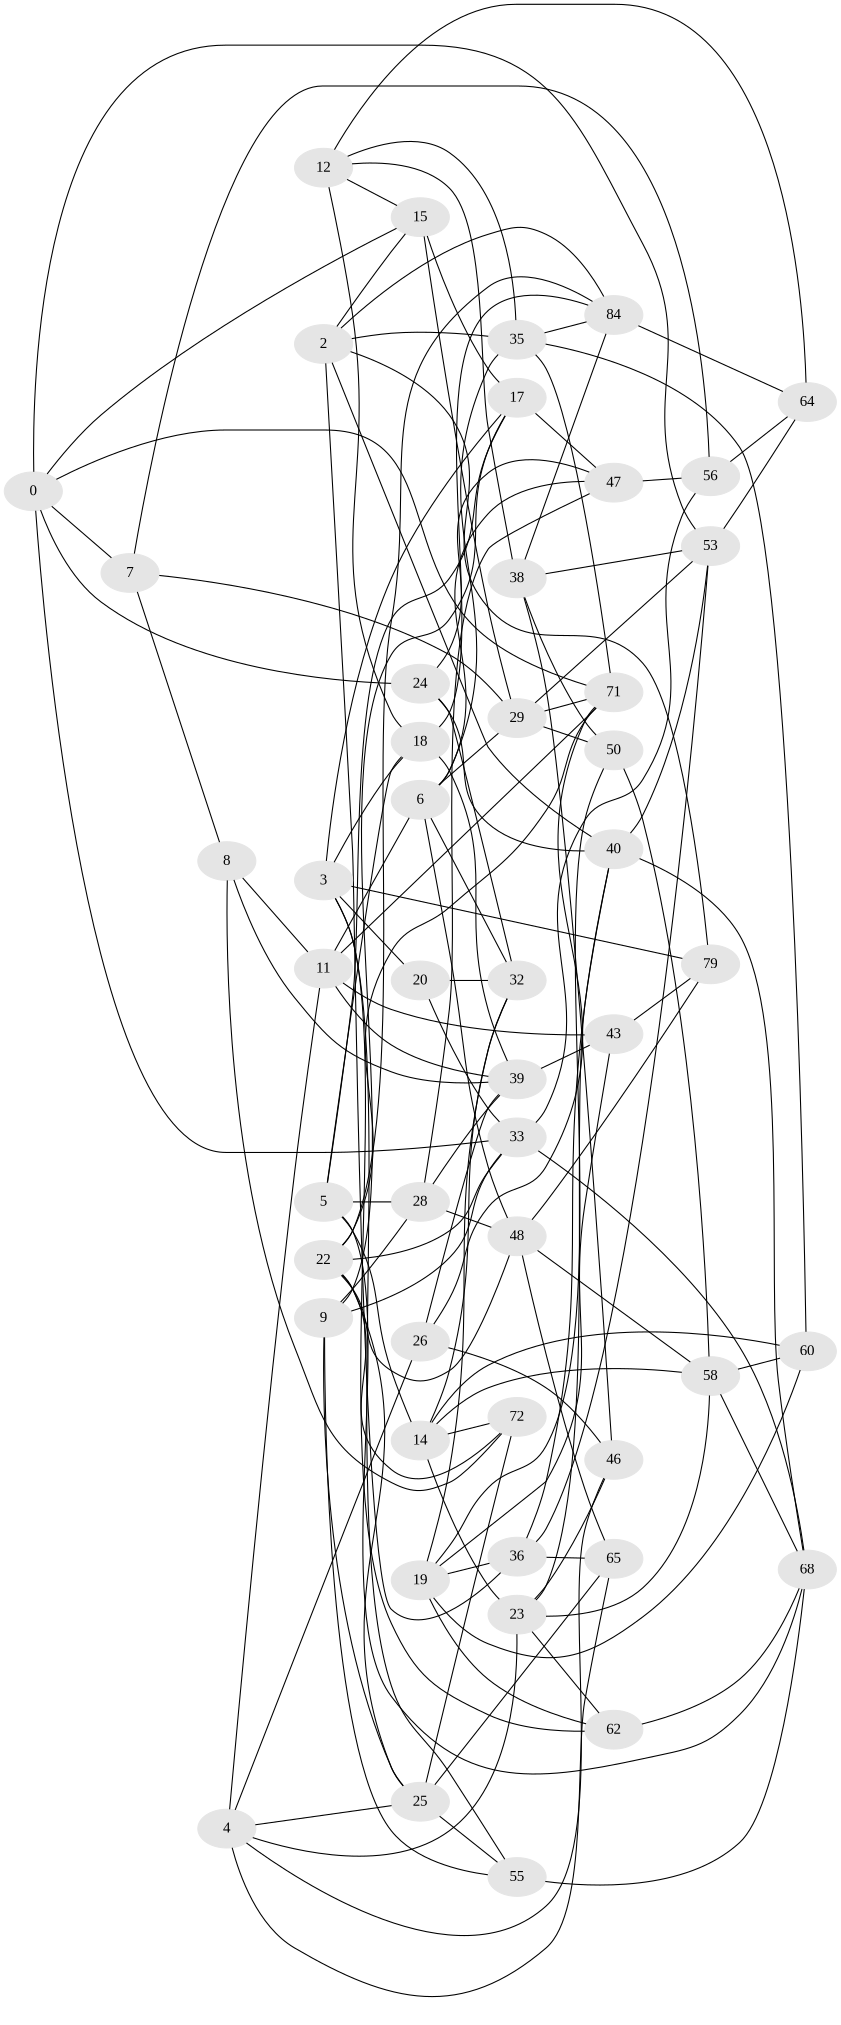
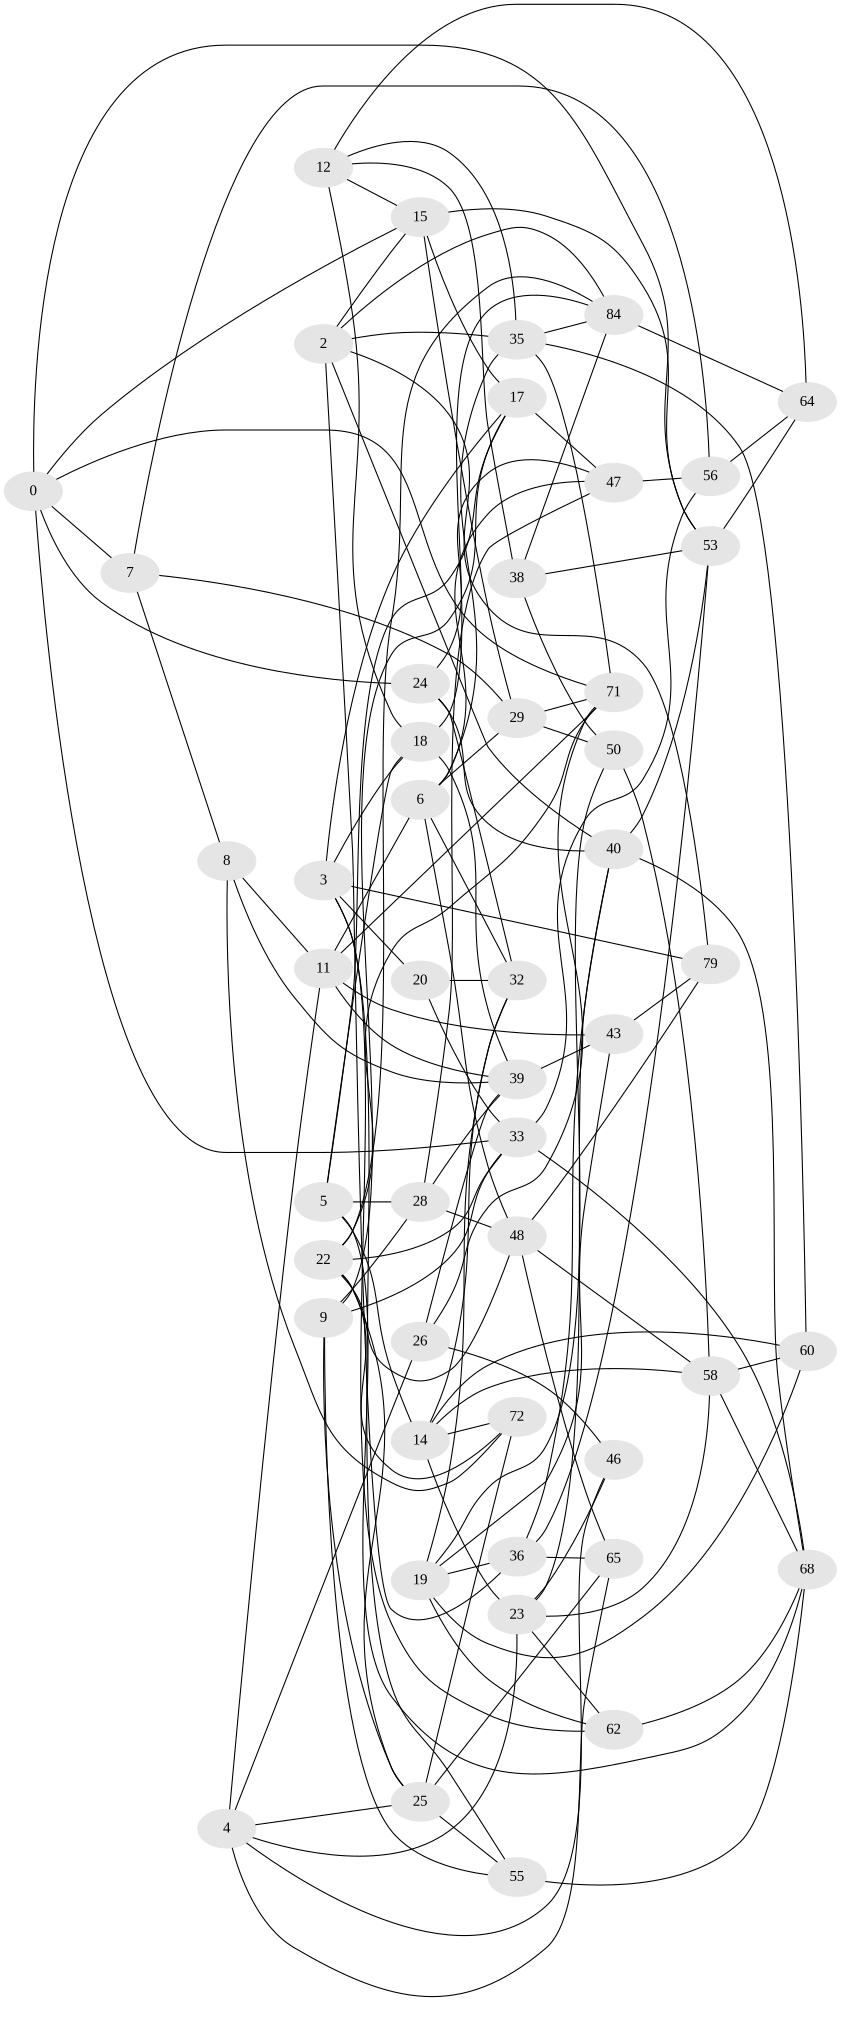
edge "53" -- "29": now "53" -- "15"
edge "38" -- "46": removed
